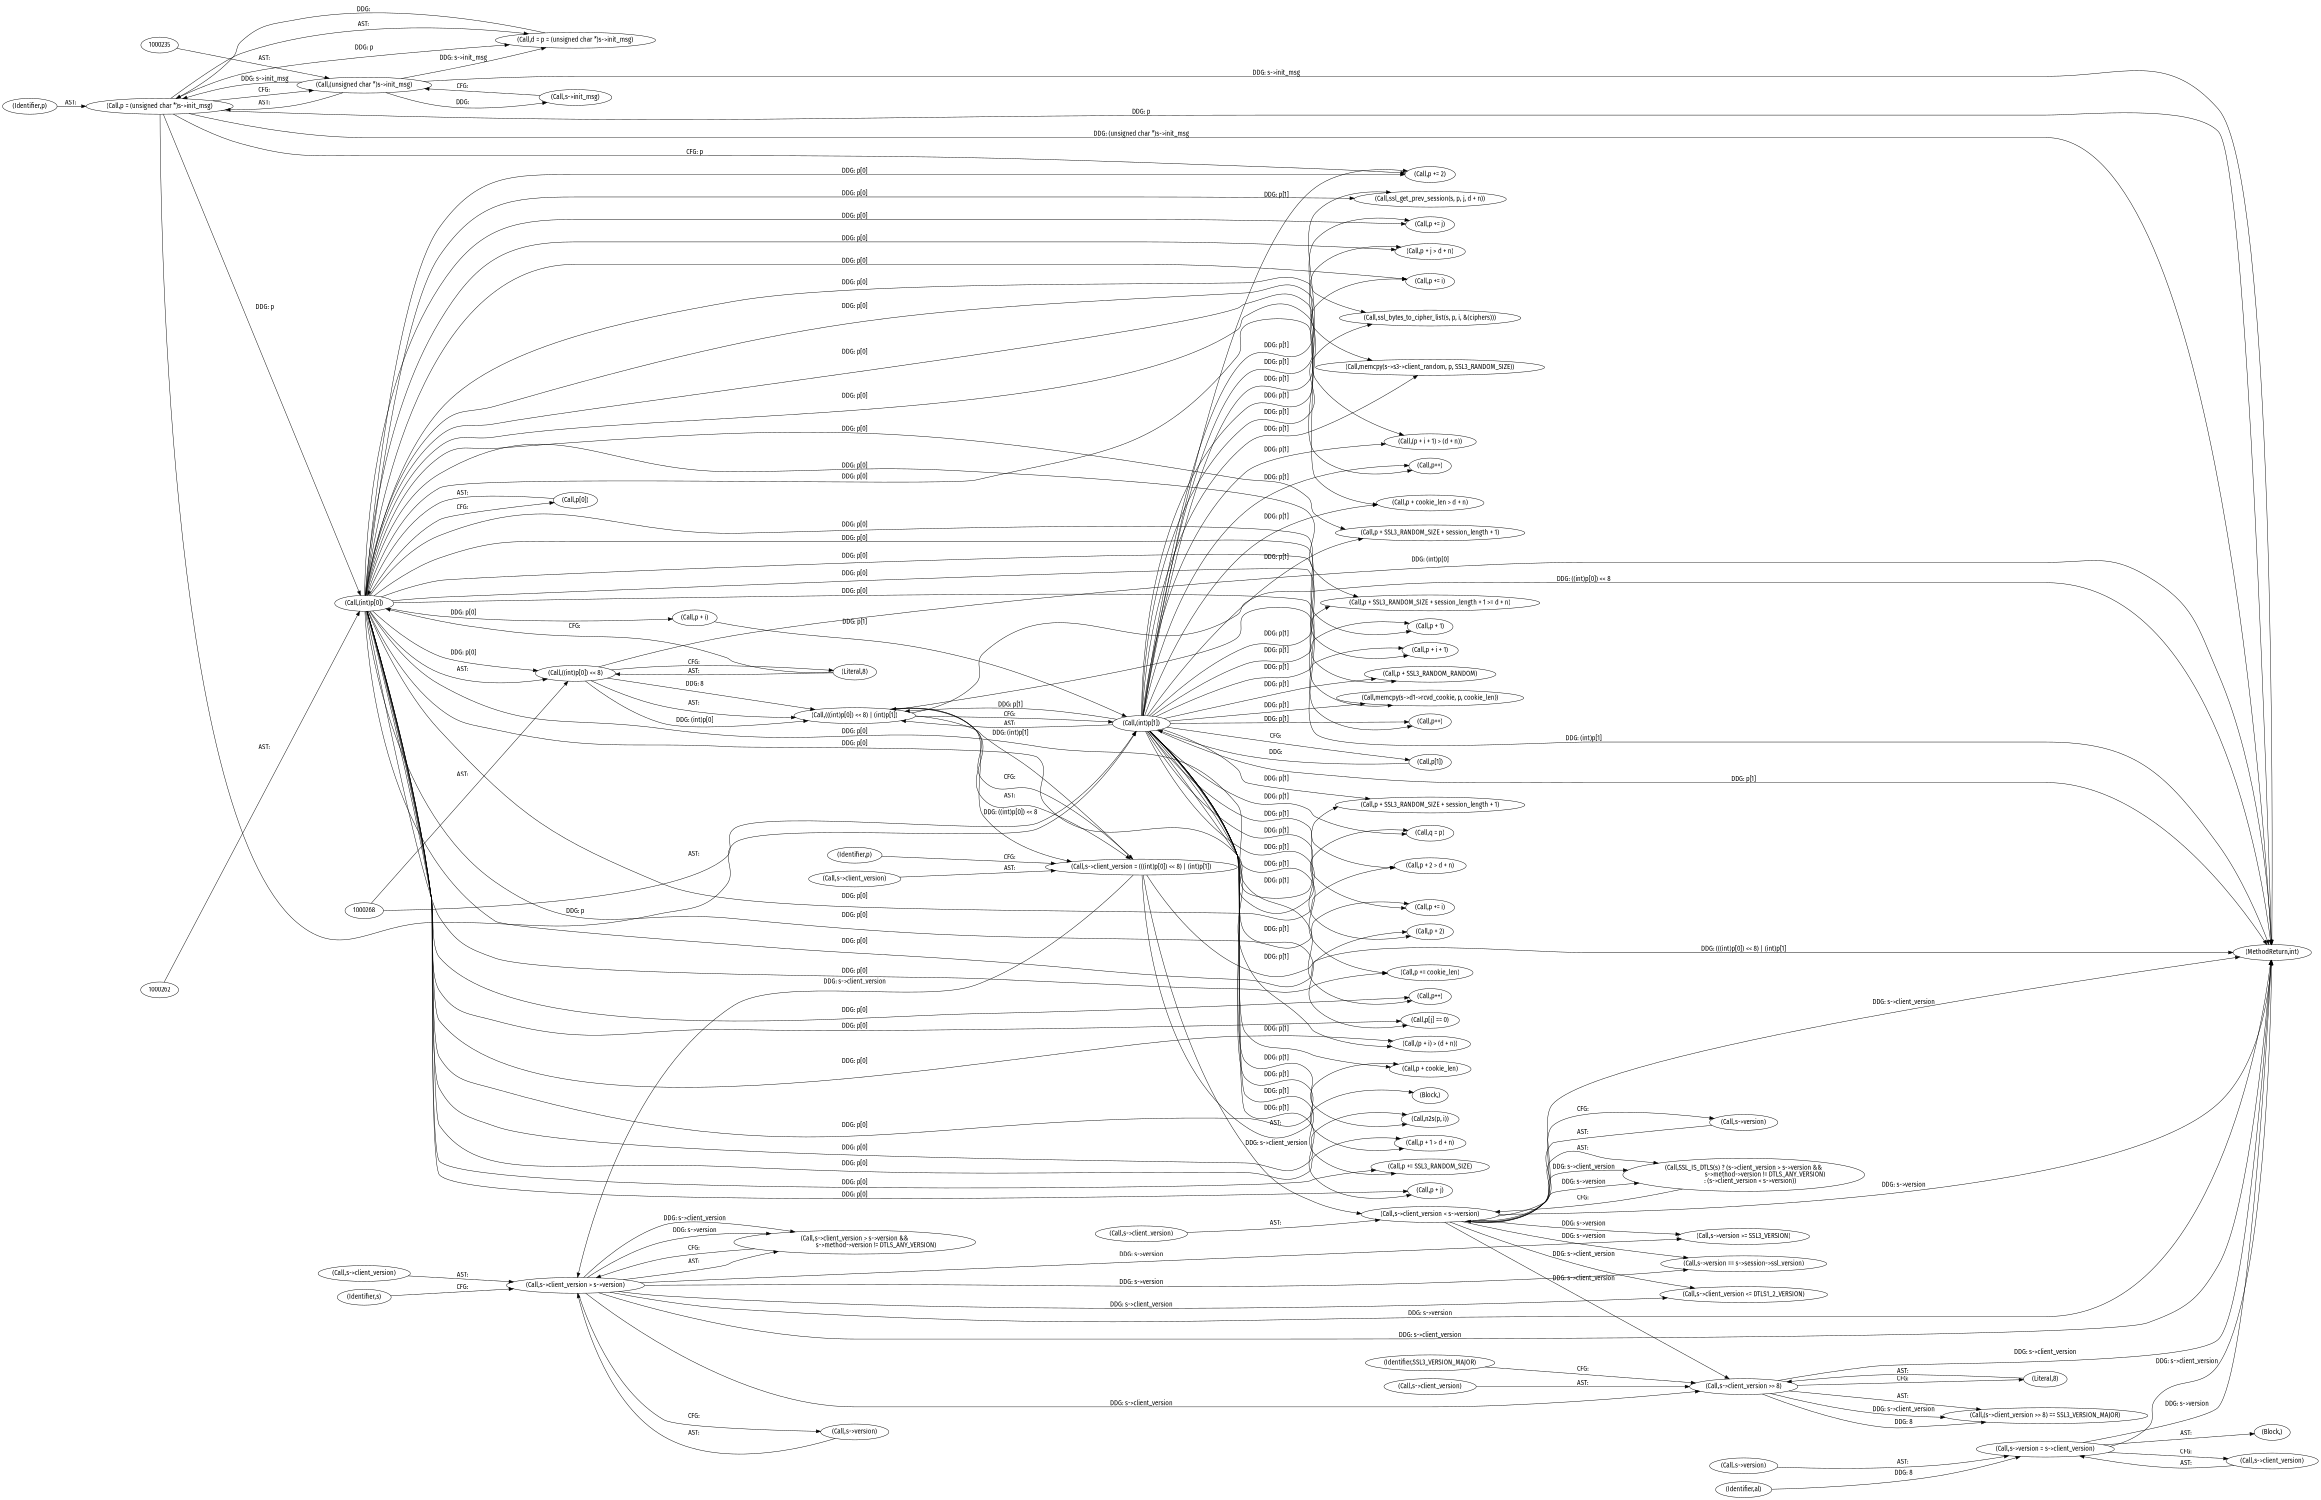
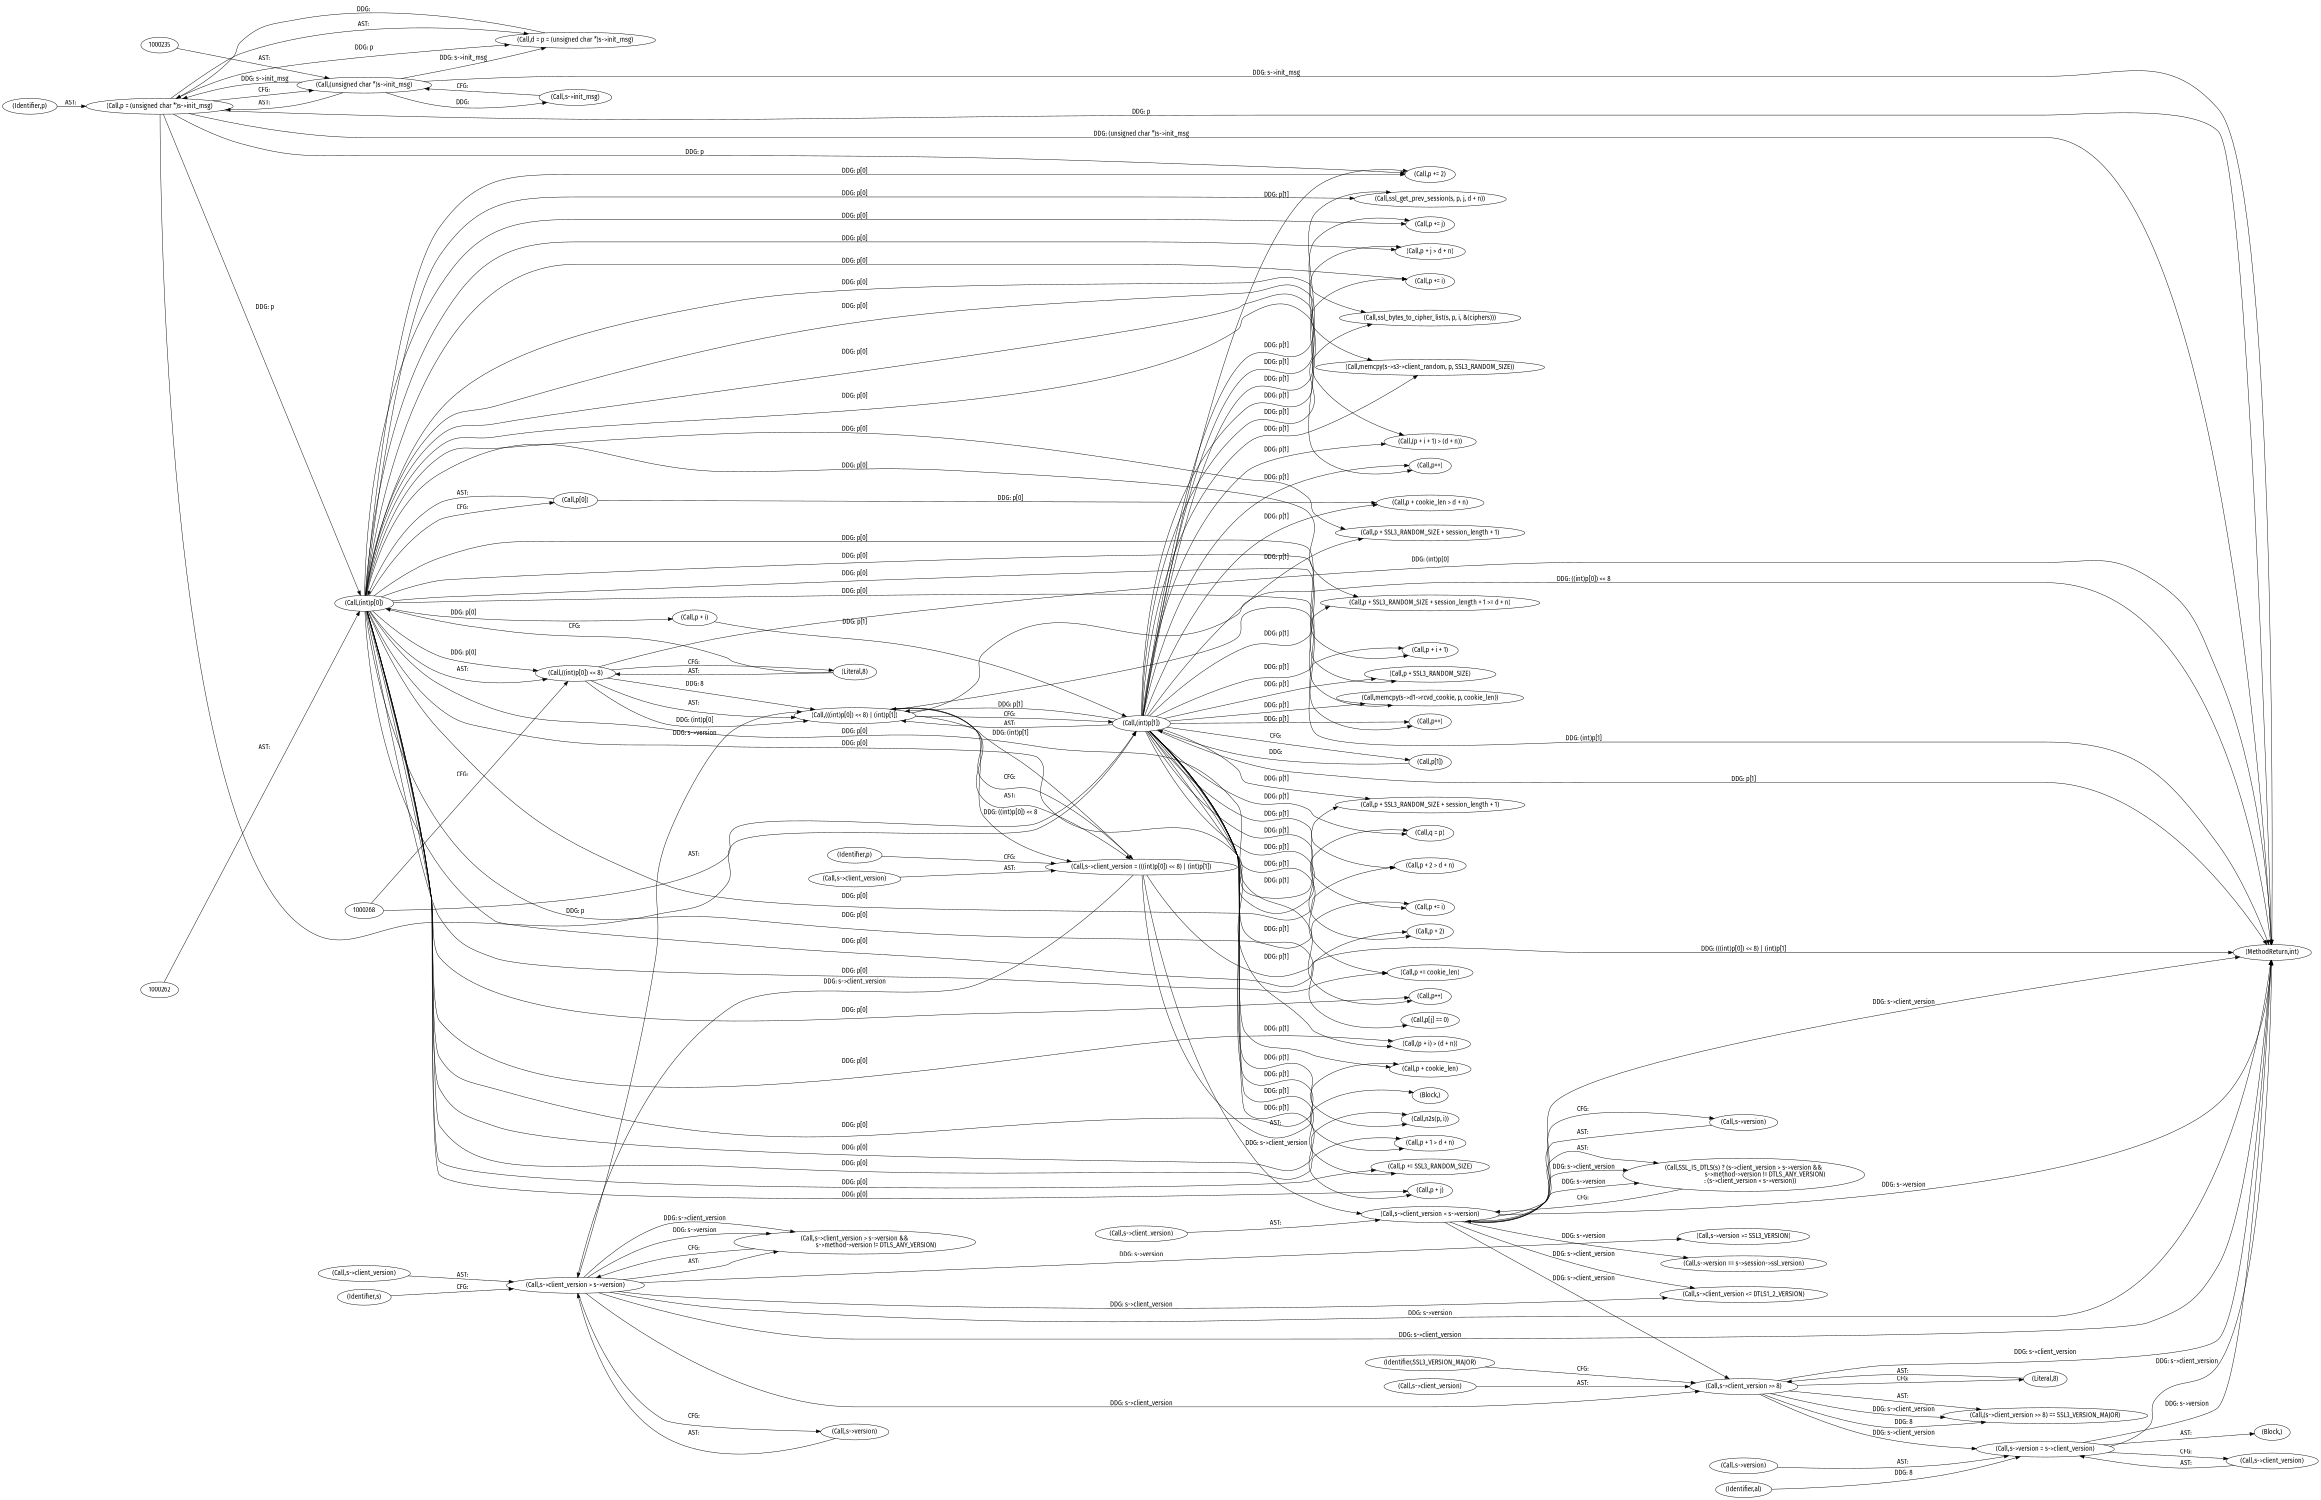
edge "(Call,p = (unsigned char *)s->init_msg)" -> "(Call,p += 2)": label "CFG: p" -> "DDG: p"
edge "(Call,(int)p[0])" -> "(Call,p + cookie_len > d + n)": now "(Call,p[0])" -> "(Call,p + cookie_len > d + n)"
node "(Call,p + 1)": removed
node "(Call,p + SSL3_RANDOM_RANDOM)": label "(Call,p + SSL3_RANDOM_RANDOM)" -> "(Call,p + SSL3_RANDOM_SIZE)"
edge "1000268" -> "(Call,((int)p[0]) << 8)": label "AST: " -> "CFG: "
edge "(Call,(int)p[0])" -> "(Call,p[j] == 0)": removed, label "DDG: p[0]"
edge "(Call,s->client_version < s->version)" -> "(Call,s->version >= SSL3_VERSION)": removed, label "DDG: s->version"
edge "(Call,s->client_version > s->version)" -> "(Call,s->version == s->session->ssl_version)": now "(Call,s->client_version > s->version)" -> "(Call,(((int)p[0]) << 8) | (int)p[1])"
edge "(Call,s->client_version >> 8)" -> "(Call,s->version = s->client_version)": added, label "DDG: s->client_version"
